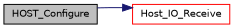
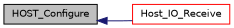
edge "HOST_Configure" -> "Host_IO_Receive": reversed
